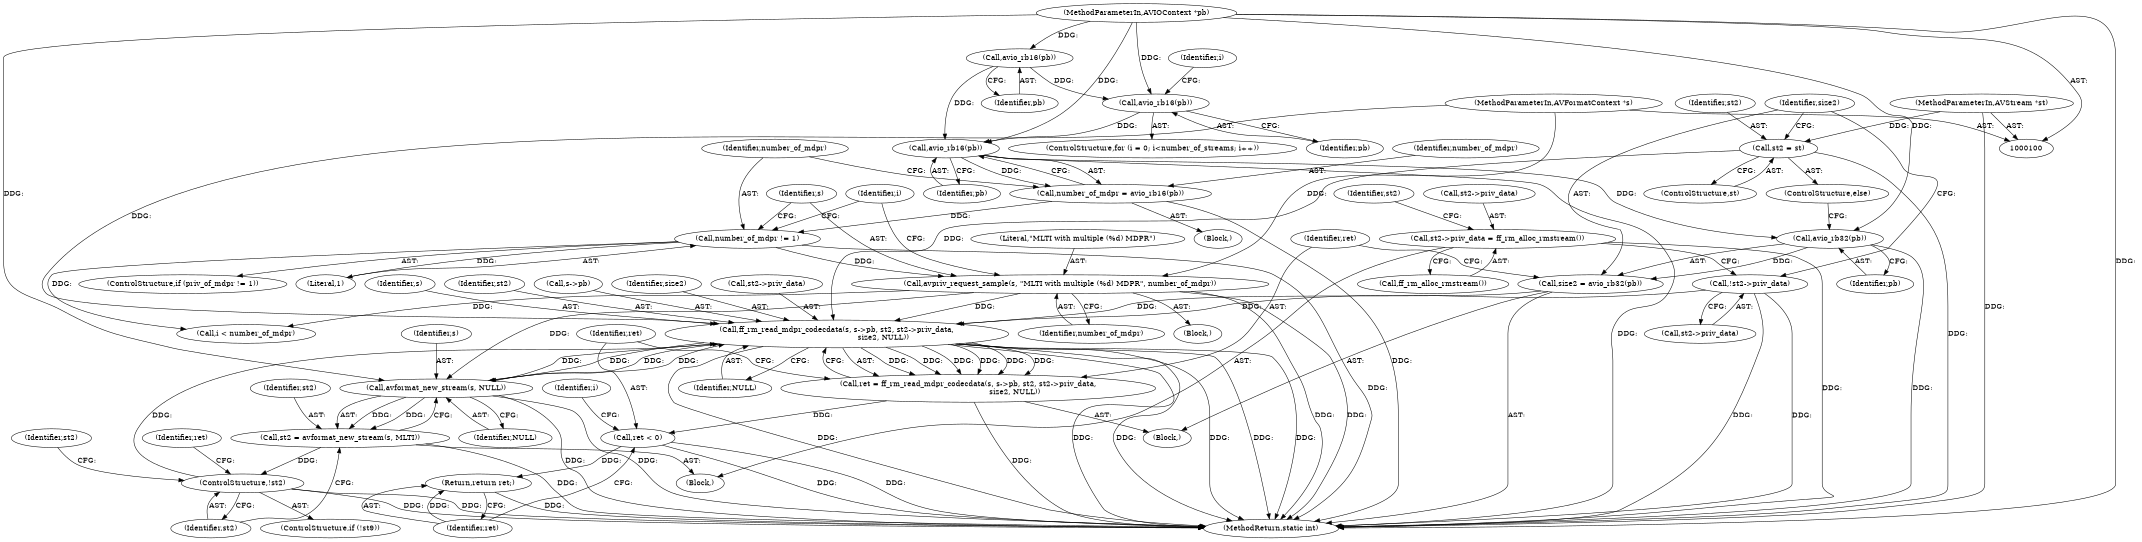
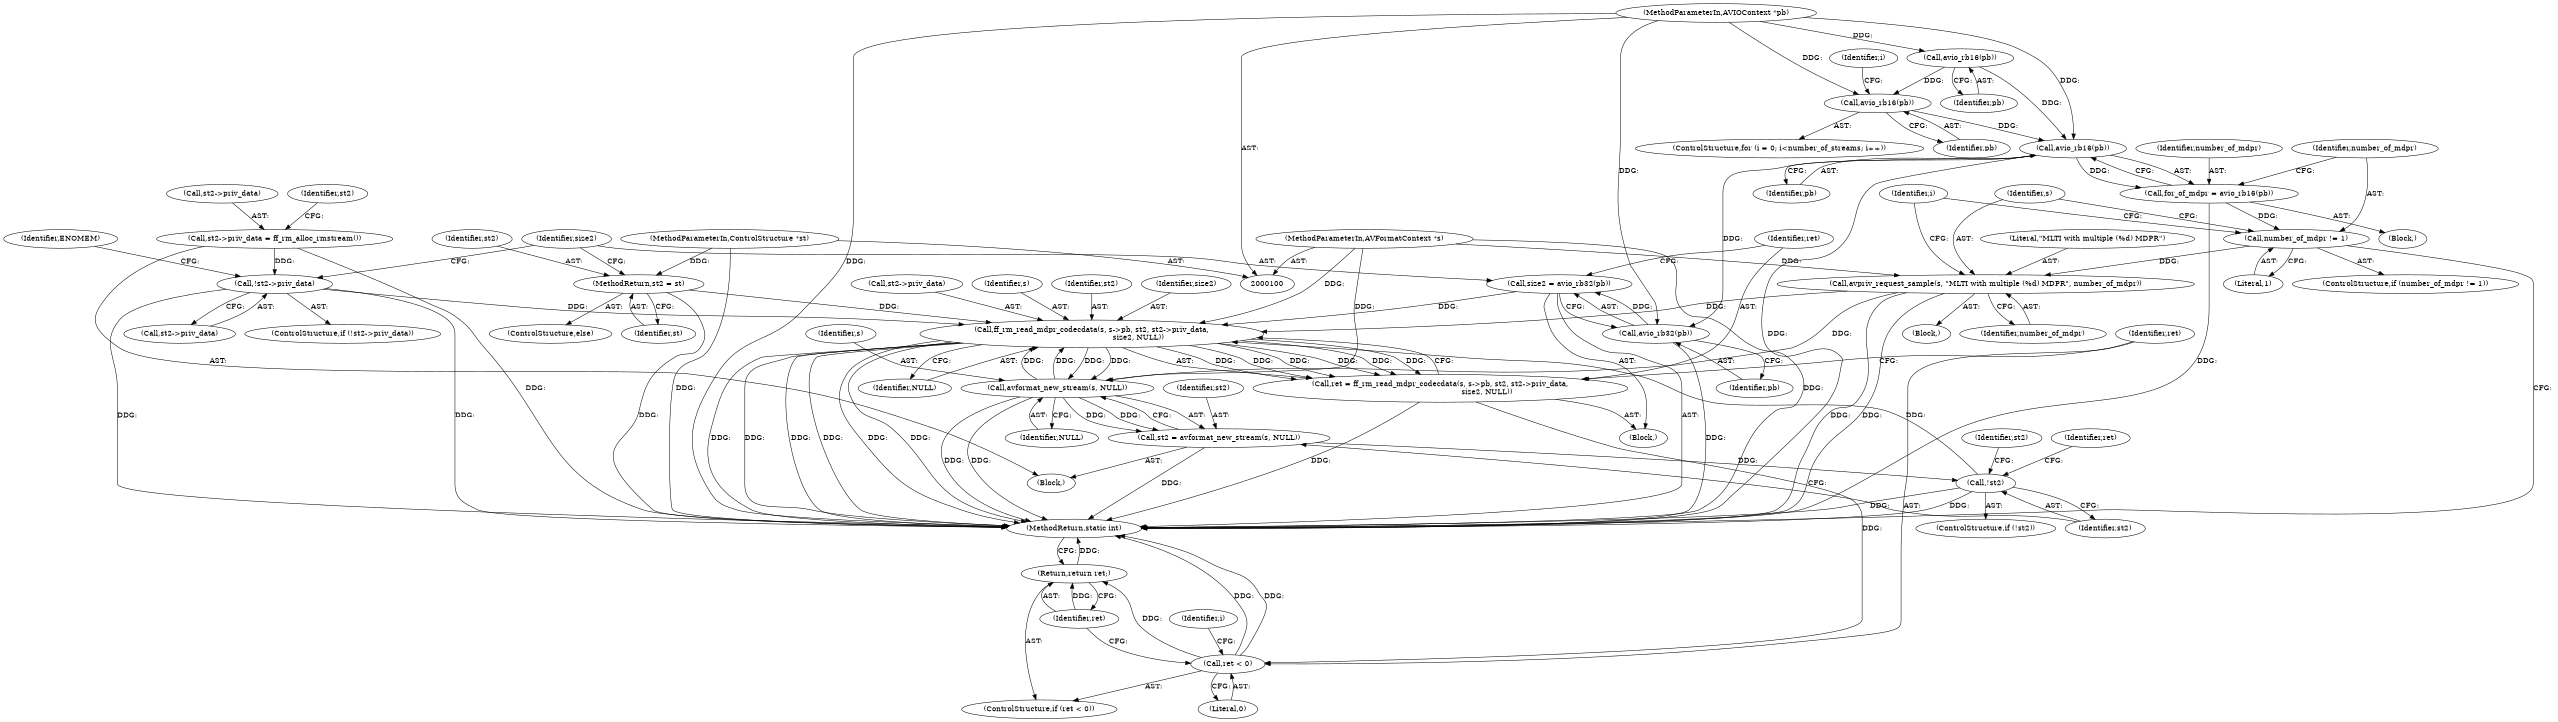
edge "(MethodParameterIn,AVIOContext *pb)" -> "(Call,avformat_new_stream(s, NULL))": now "(MethodParameterIn,AVFormatContext *s)" -> "(Call,avformat_new_stream(s, NULL))"
node "(MethodParameterIn,AVStream *st)": label "(MethodParameterIn,AVStream *st)" -> "(MethodParameterIn,ControlStructure *st)"
node "(Call,st2 = st)": label "(Call,st2 = st)" -> "(MethodReturn,st2 = st)"
node "1000100": label "1000100" -> "2000100"
node "(Call,number_of_mdpr = avio_rb16(pb))": label "(Call,number_of_mdpr = avio_rb16(pb))" -> "(Call,for_of_mdpr = avio_rb16(pb))"
node "(ControlStructure,st)": label "(ControlStructure,st)" -> "(Identifier,st)"
edge "(ControlStructure,else)" -> "(Call,avio_rb32(pb))": now "(Call,size2 = avio_rb32(pb))" -> "(Call,avio_rb32(pb))"
node "(Identifier,ENOMEM)": added
edge "(Call,number_of_mdpr != 1)" -> "(Literal,1)": label "DDG: " -> "CFG: "
edge "(Call,st2->priv_data = ff_rm_alloc_rmstream())" -> "(Call,!st2->priv_data)": label "CFG: " -> "DDG: "
node "(ControlStructure,if (priv_of_mdpr != 1))": label "(ControlStructure,if (priv_of_mdpr != 1))" -> "(ControlStructure,if (number_of_mdpr != 1))"
node "(Call,s->pb)": removed
node "(Call,ff_rm_alloc_rmstream())": removed
node "(Call,i < number_of_mdpr)": removed
node "(ControlStructure,if (!st2->priv_data))": added
edge "(Call,number_of_mdpr != 1)" -> "(MethodReturn,static int)": label "DDG: " -> "CFG: "
node "(Call,st2 = avformat_new_stream(s, MLTI))": label "(Call,st2 = avformat_new_stream(s, MLTI))" -> "(Call,st2 = avformat_new_stream(s, NULL))"
node "(ControlStructure,!st2)": label "(ControlStructure,!st2)" -> "(Call,!st2)"
edge "(MethodParameterIn,AVFormatContext *s)" -> "(MethodReturn,static int)": added, label "DDG:"
node "(ControlStructure,if (!st9))": label "(ControlStructure,if (!st9))" -> "(ControlStructure,if (!st2))"
edge "(MethodReturn,static int)" -> "(Return,return ret;)": added, label "CFG:"
node "(ControlStructure,if (ret < 0))": added
node "(Literal,0)": added
